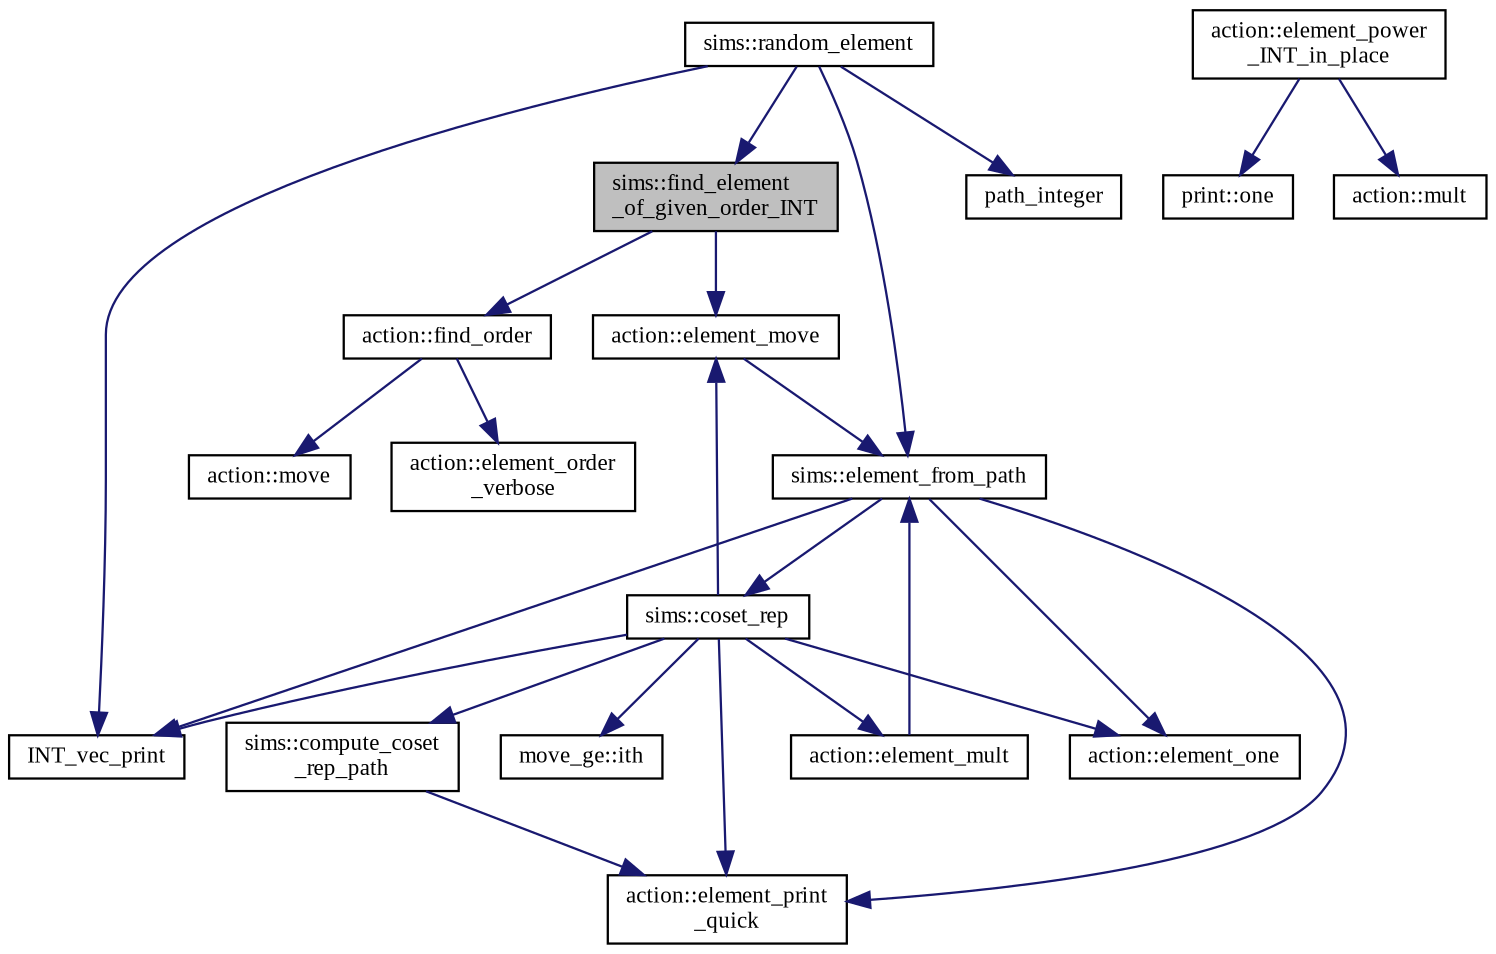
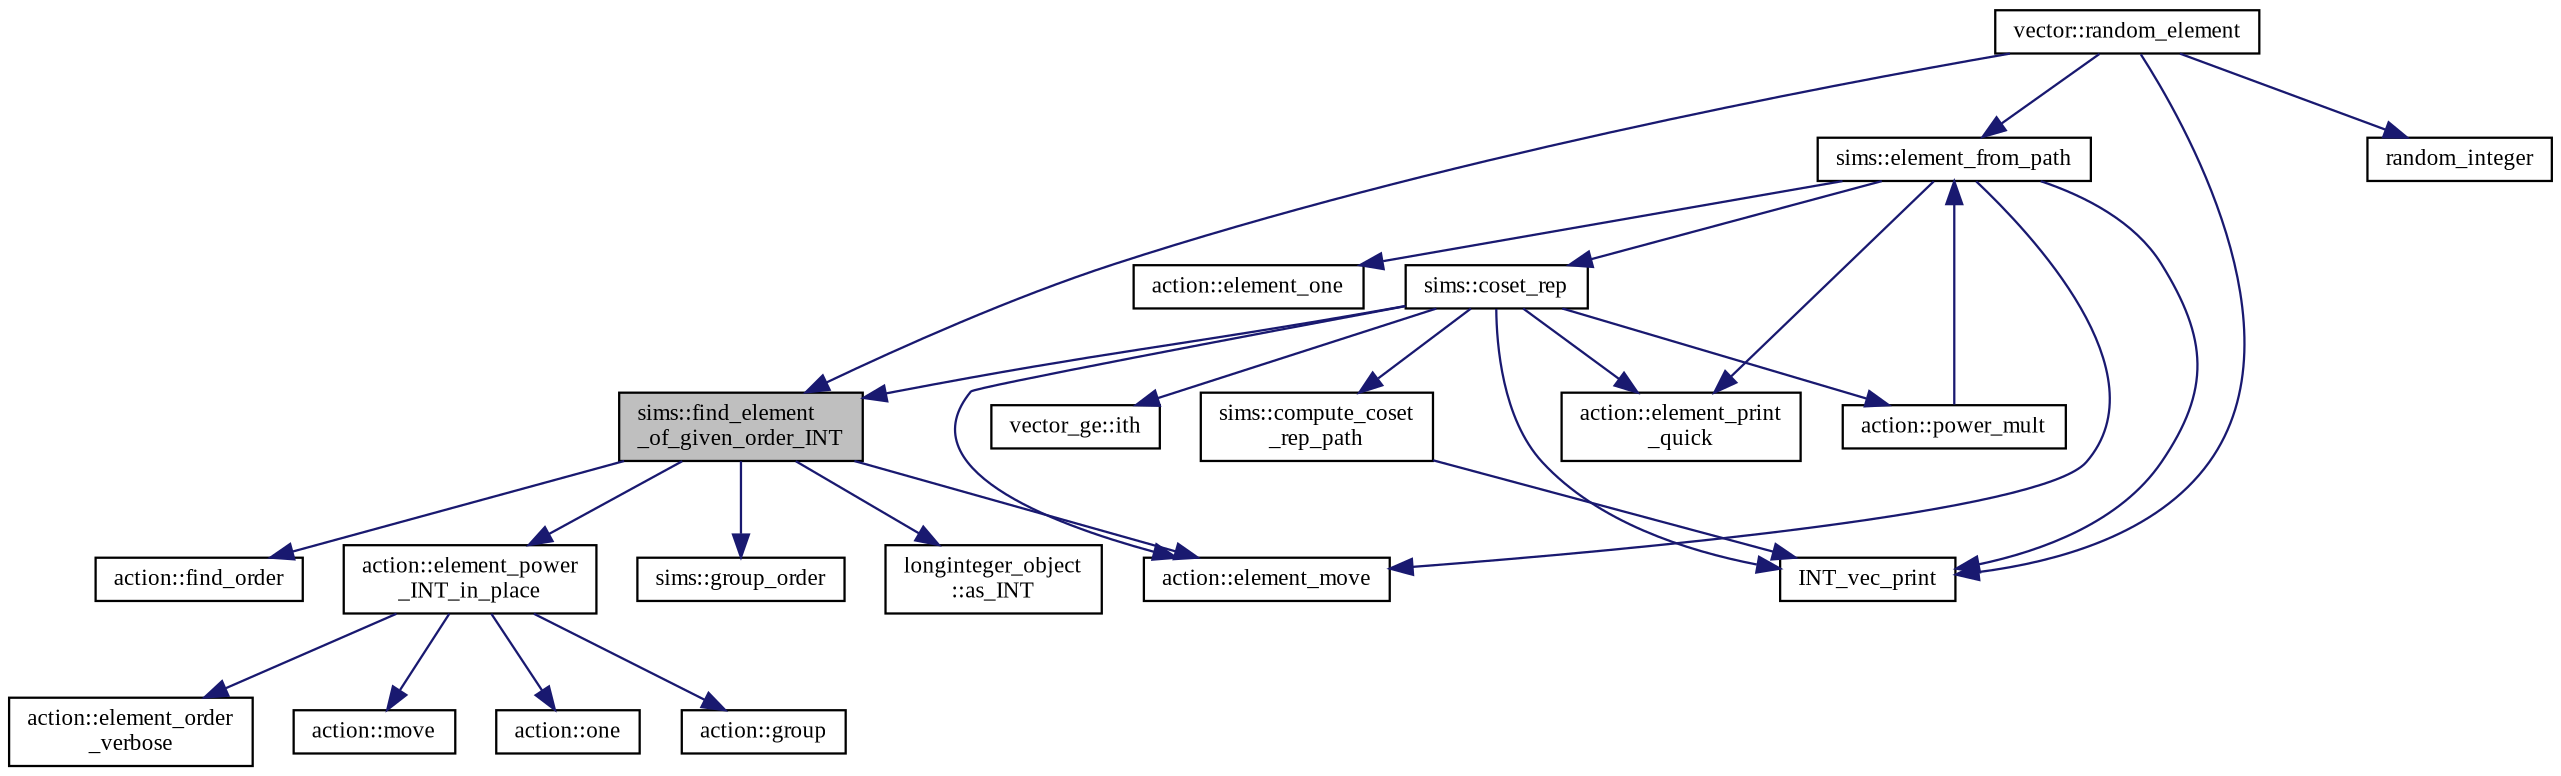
node "sims::random_element": label "sims::random_element" -> "vector::random_element"
node "path_integer": label "path_integer" -> "random_integer"
node "print::one": label "print::one" -> "action::one"
node "action::mult": label "action::mult" -> "action::group"
edge "action::find_order" -> "action::element_order _verbose": now "action::element_power _INT_in_place" -> "action::element_order _verbose"
edge "action::find_order" -> "action::move": now "action::element_power _INT_in_place" -> "action::move"
edge "action::element_move" -> "sims::element_from_path": reversed
edge "sims::find_element _of_given_order_INT" -> "action::element_power _INT_in_place": added
node "sims::group_order": added
node "longinteger_object ::as_INT": added
edge "sims::coset_rep" -> "action::element_one": now "sims::coset_rep" -> "sims::find_element _of_given_order_INT"
node "move_ge::ith": label "move_ge::ith" -> "vector_ge::ith"
node "action::element_mult": label "action::element_mult" -> "action::power_mult"
edge "sims::compute_coset _rep_path" -> "action::element_print _quick": now "sims::compute_coset _rep_path" -> "INT_vec_print"
